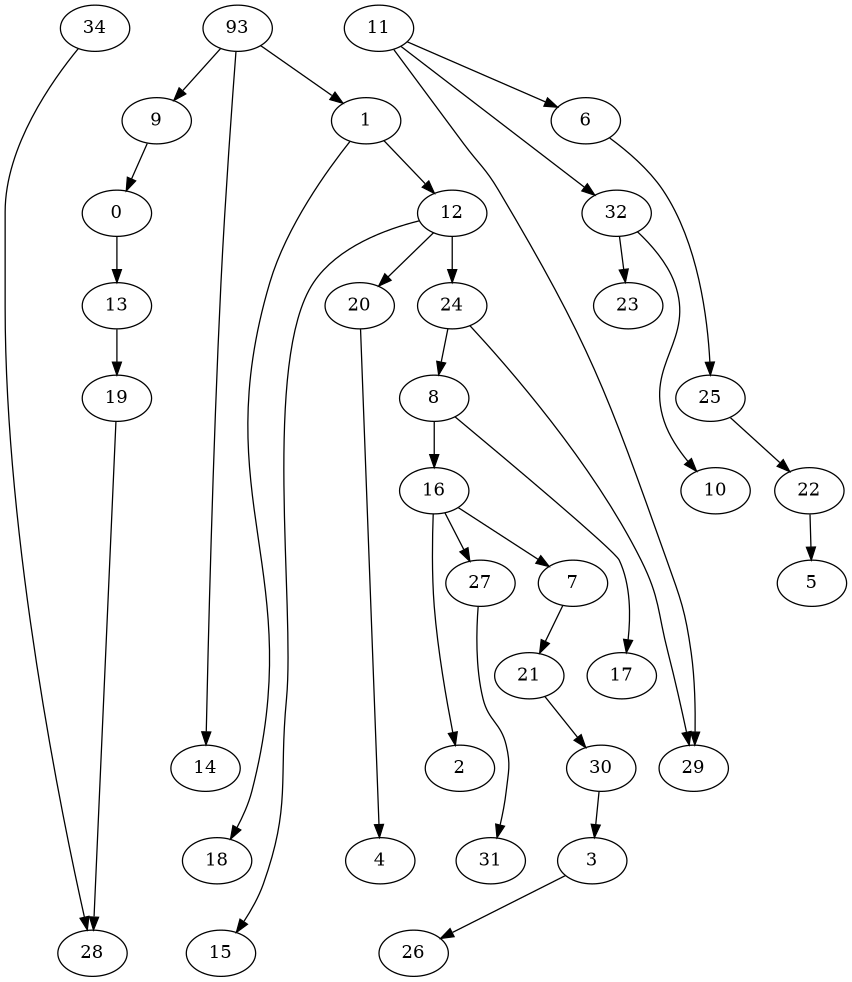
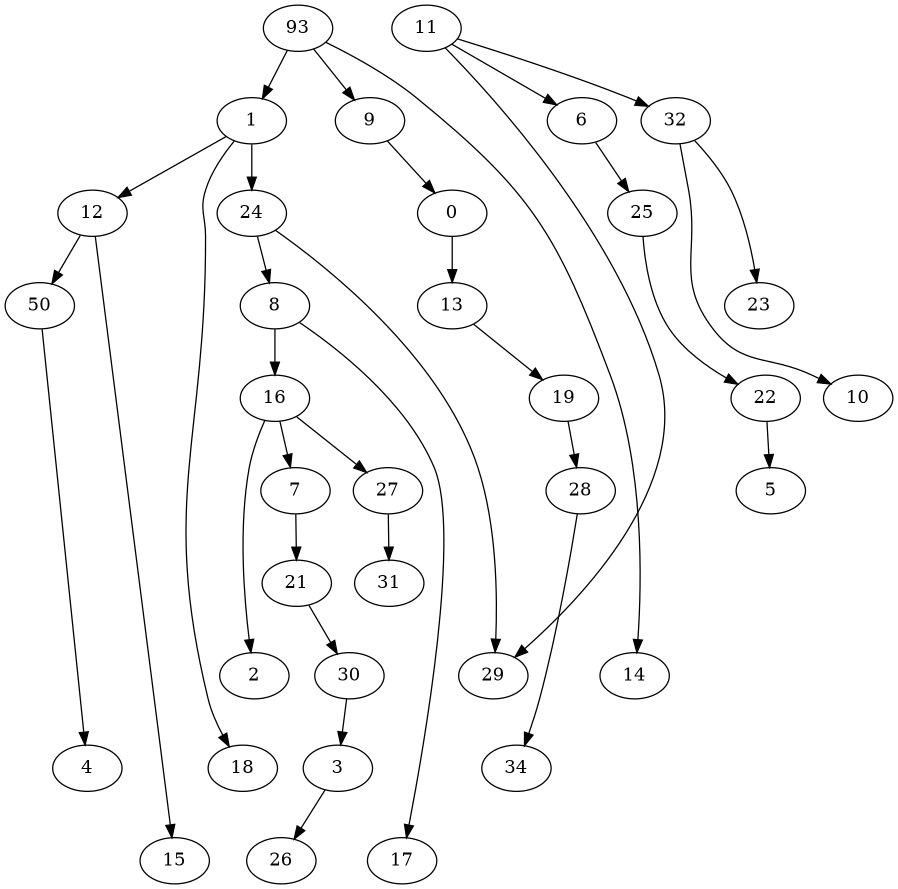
edge "12" -> "24": now "1" -> "24"
node "20": label "20" -> "50"
edge "34" -> "28": reversed
